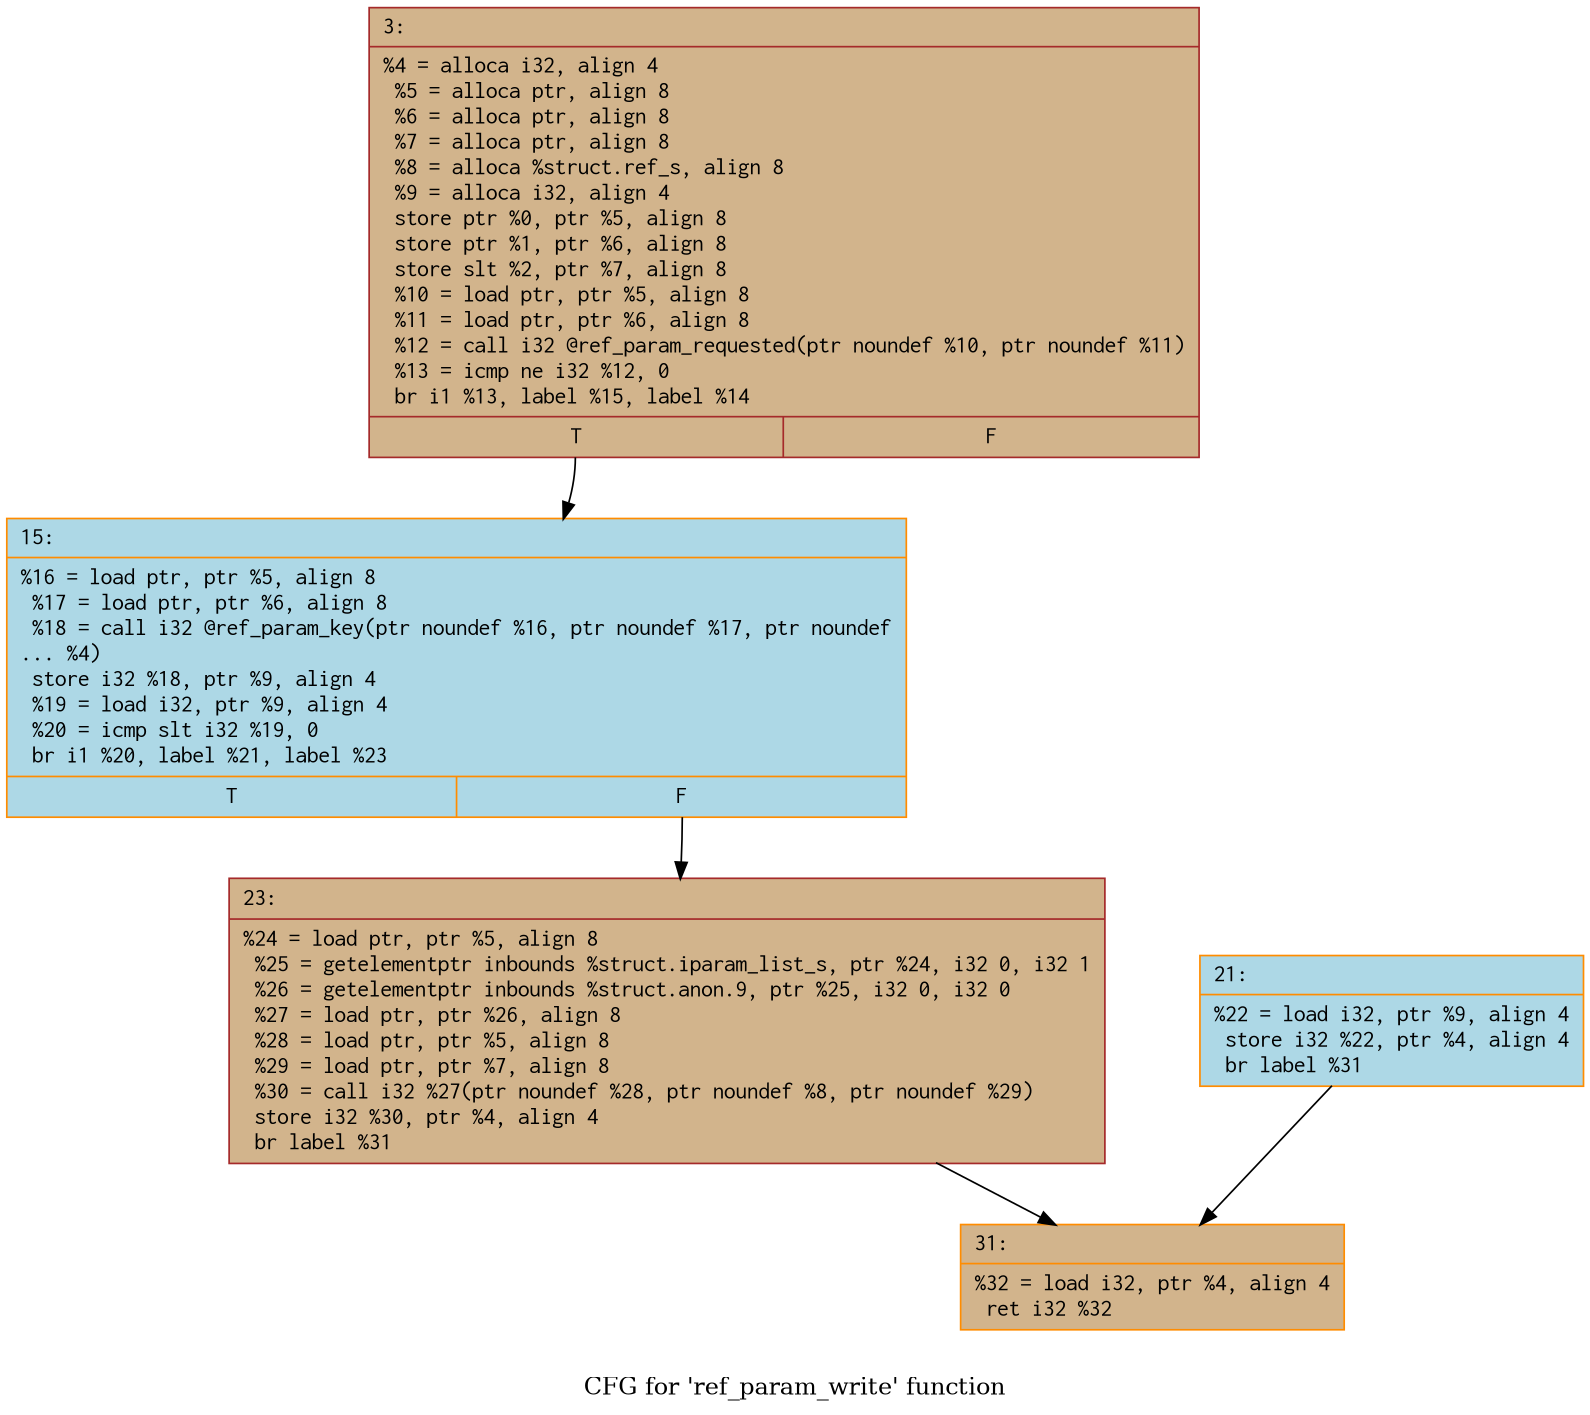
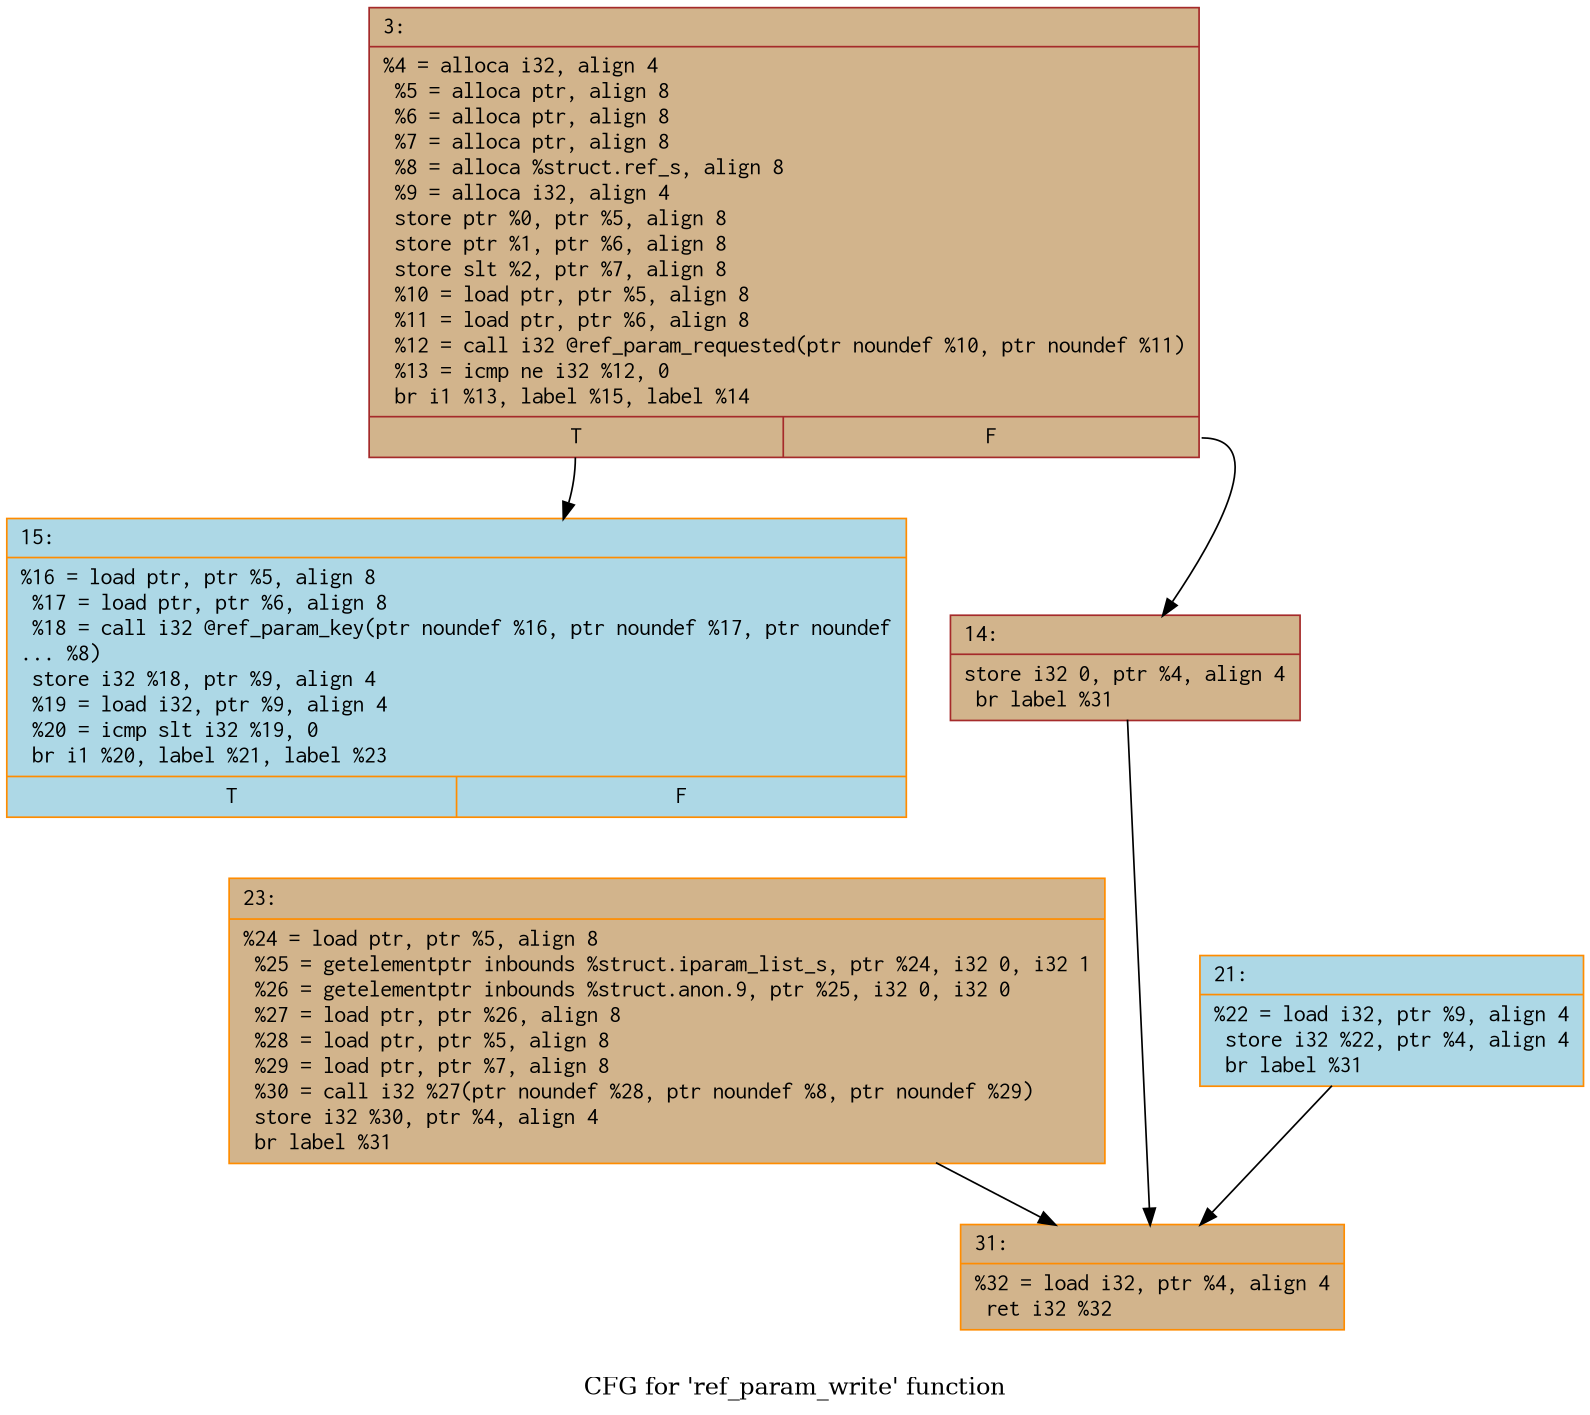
node "15:": text "... %4)" -> "... %8)"
node "14:": added
edge "15:" -> "23:": removed
node "23:": color brown -> darkorange
